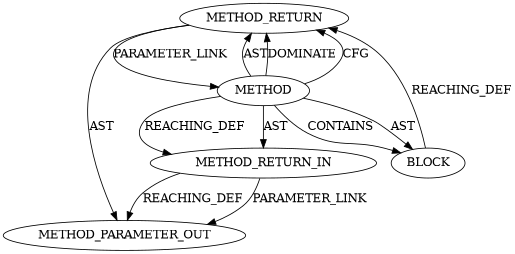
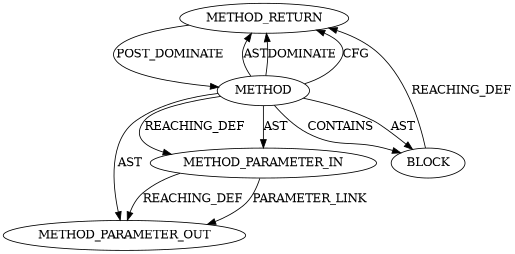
edge "METHOD_RETURN" -> "METHOD": label "PARAMETER_LINK" -> "POST_DOMINATE"
edge "METHOD_RETURN" -> "METHOD_PARAMETER_OUT": now "METHOD" -> "METHOD_PARAMETER_OUT"
node "METHOD_RETURN_IN": label "METHOD_RETURN_IN" -> "METHOD_PARAMETER_IN"
